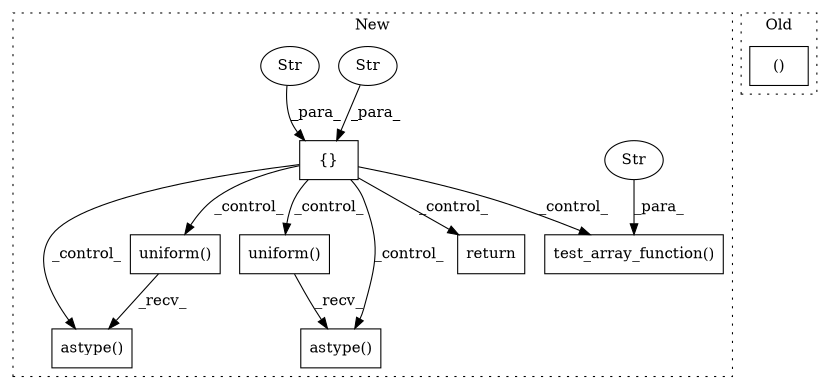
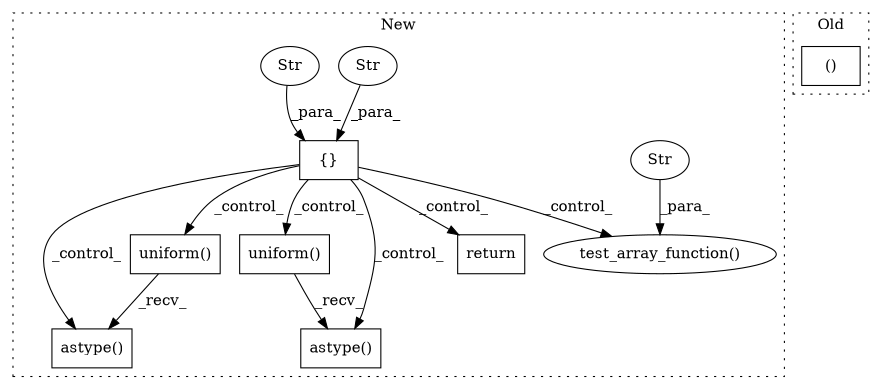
node "test_array_function()": shape box -> ellipse
